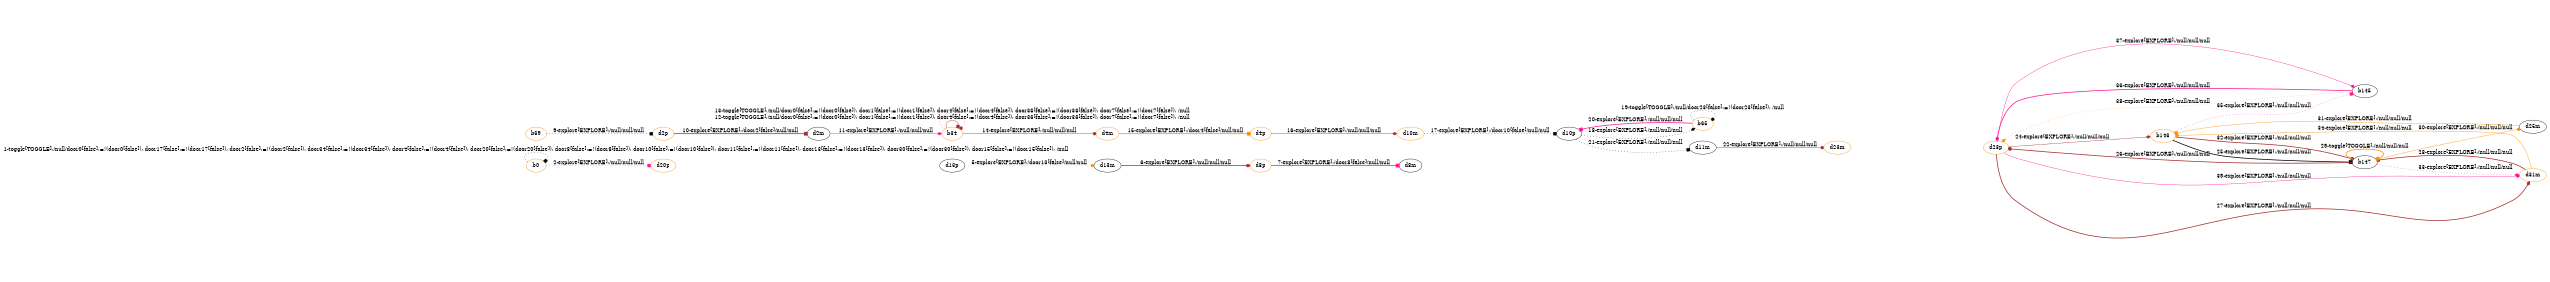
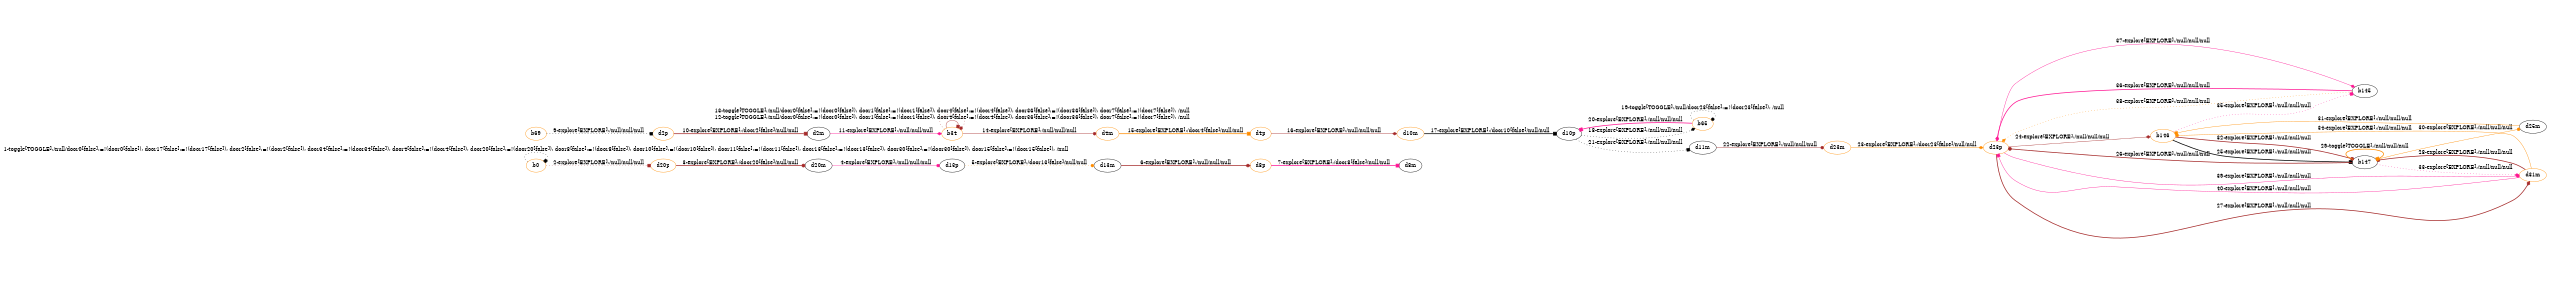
edge "d10m" -> "d10p": style dotted -> bold
edge "d23m" -> "d23p": added, label "23-explore[EXPLORE];/door23[false]/null/null"
edge "b0" -> "d20p": color deeppink -> brown
node "d20m": added
edge "d31m" -> "d23p": added, label "40-explore[EXPLORE];/null/null/null"
